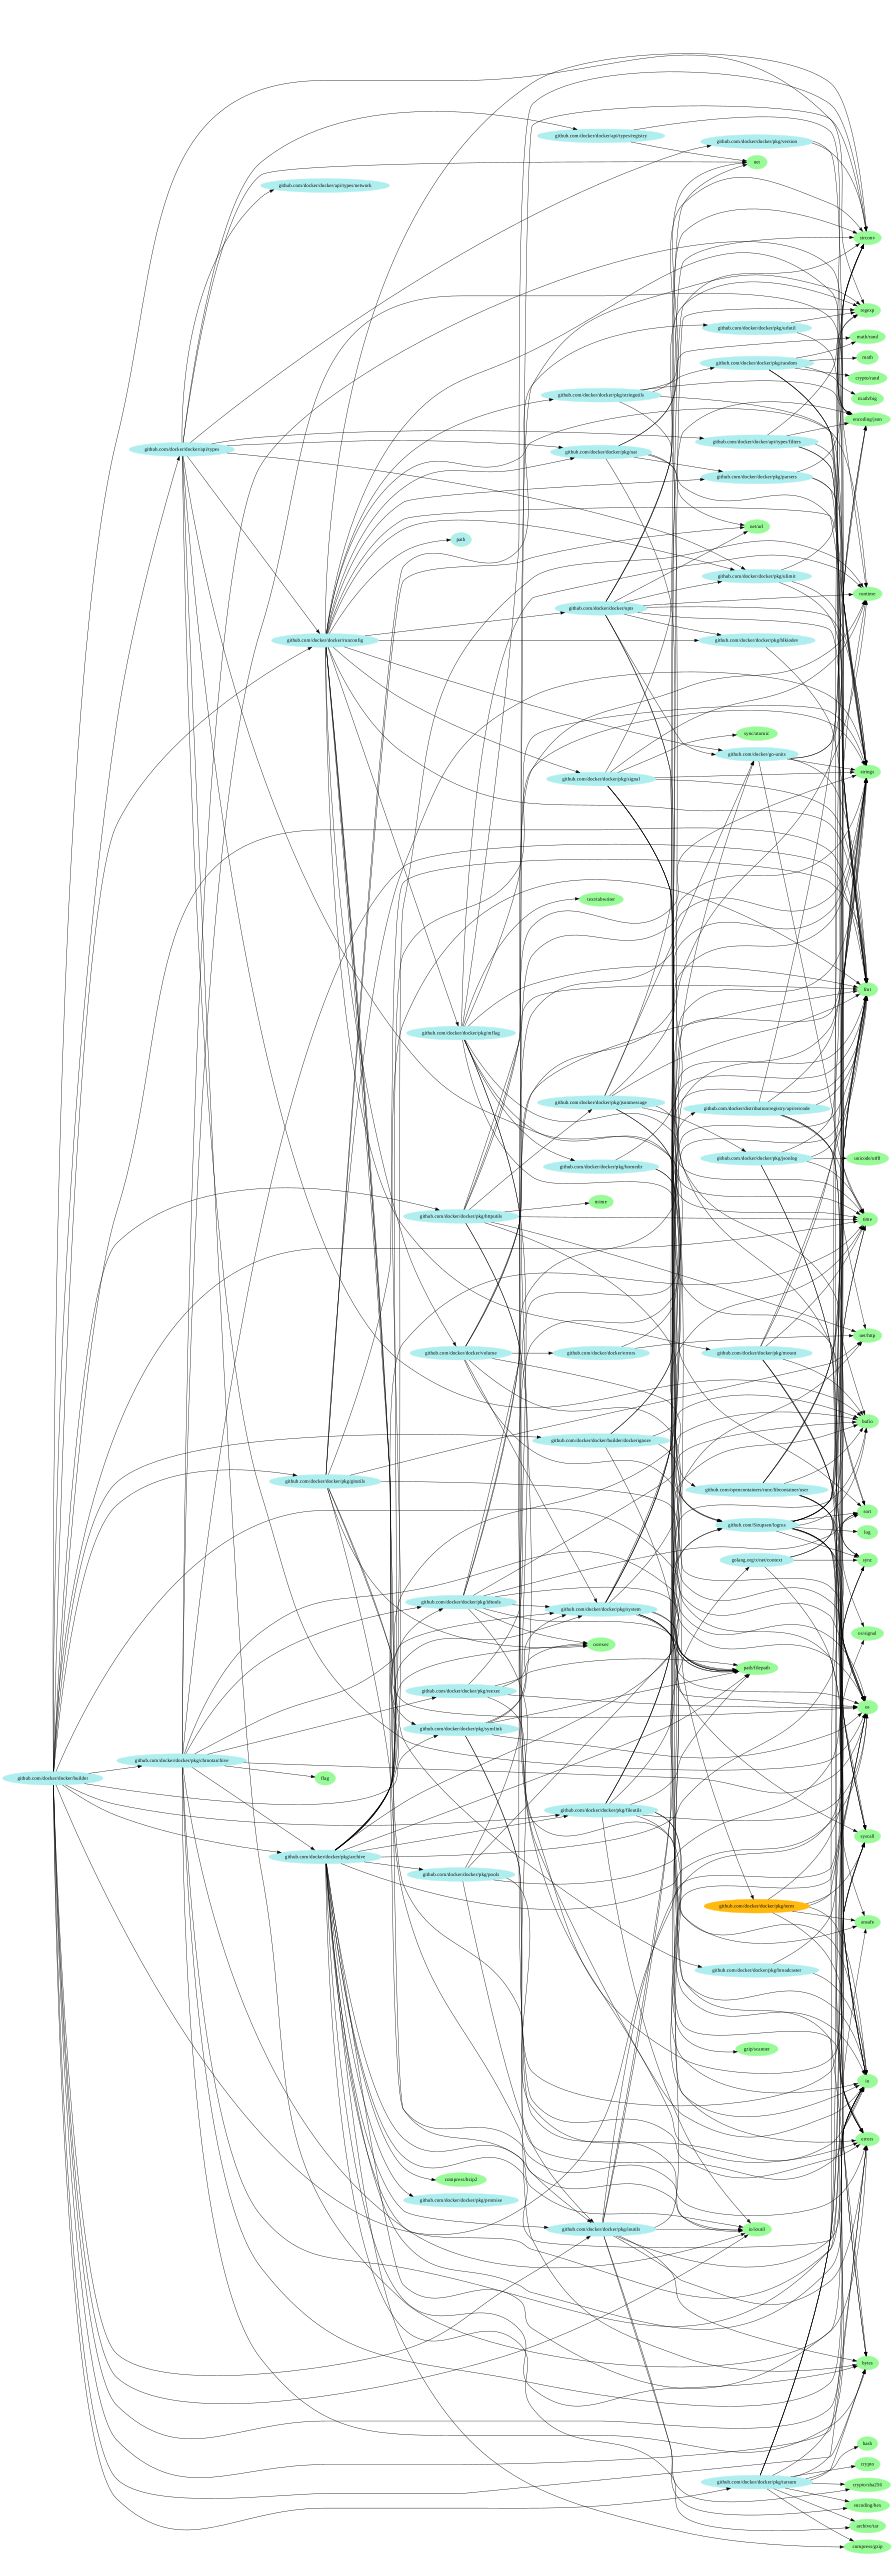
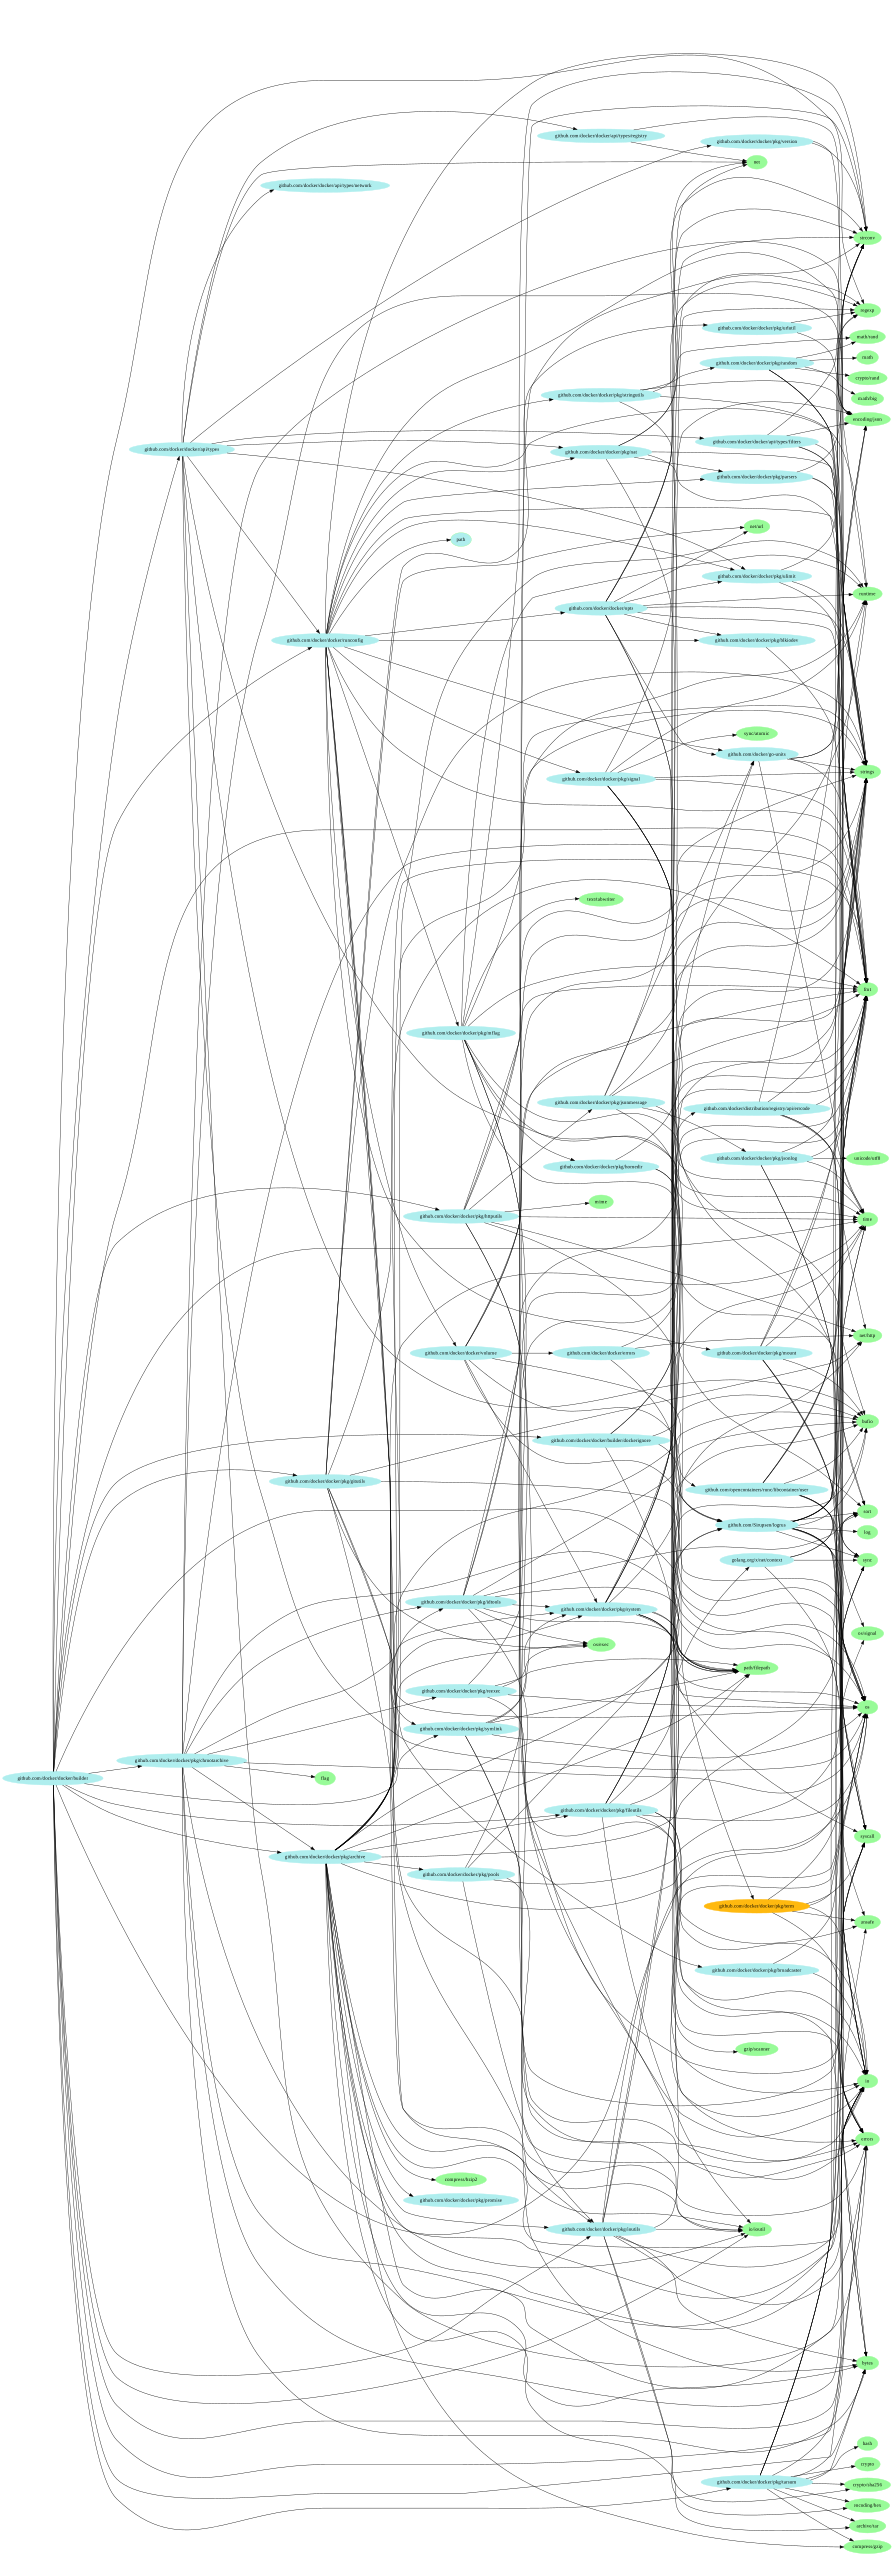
edge "github.com/docker/docker/pkg/nat" -> "net/url": now "github.com/docker/docker/pkg/nat" -> "strings"
edge "github.com/docker/docker/pkg/jsonmessage" -> "io": now "github.com/docker/docker/errors" -> "io"
